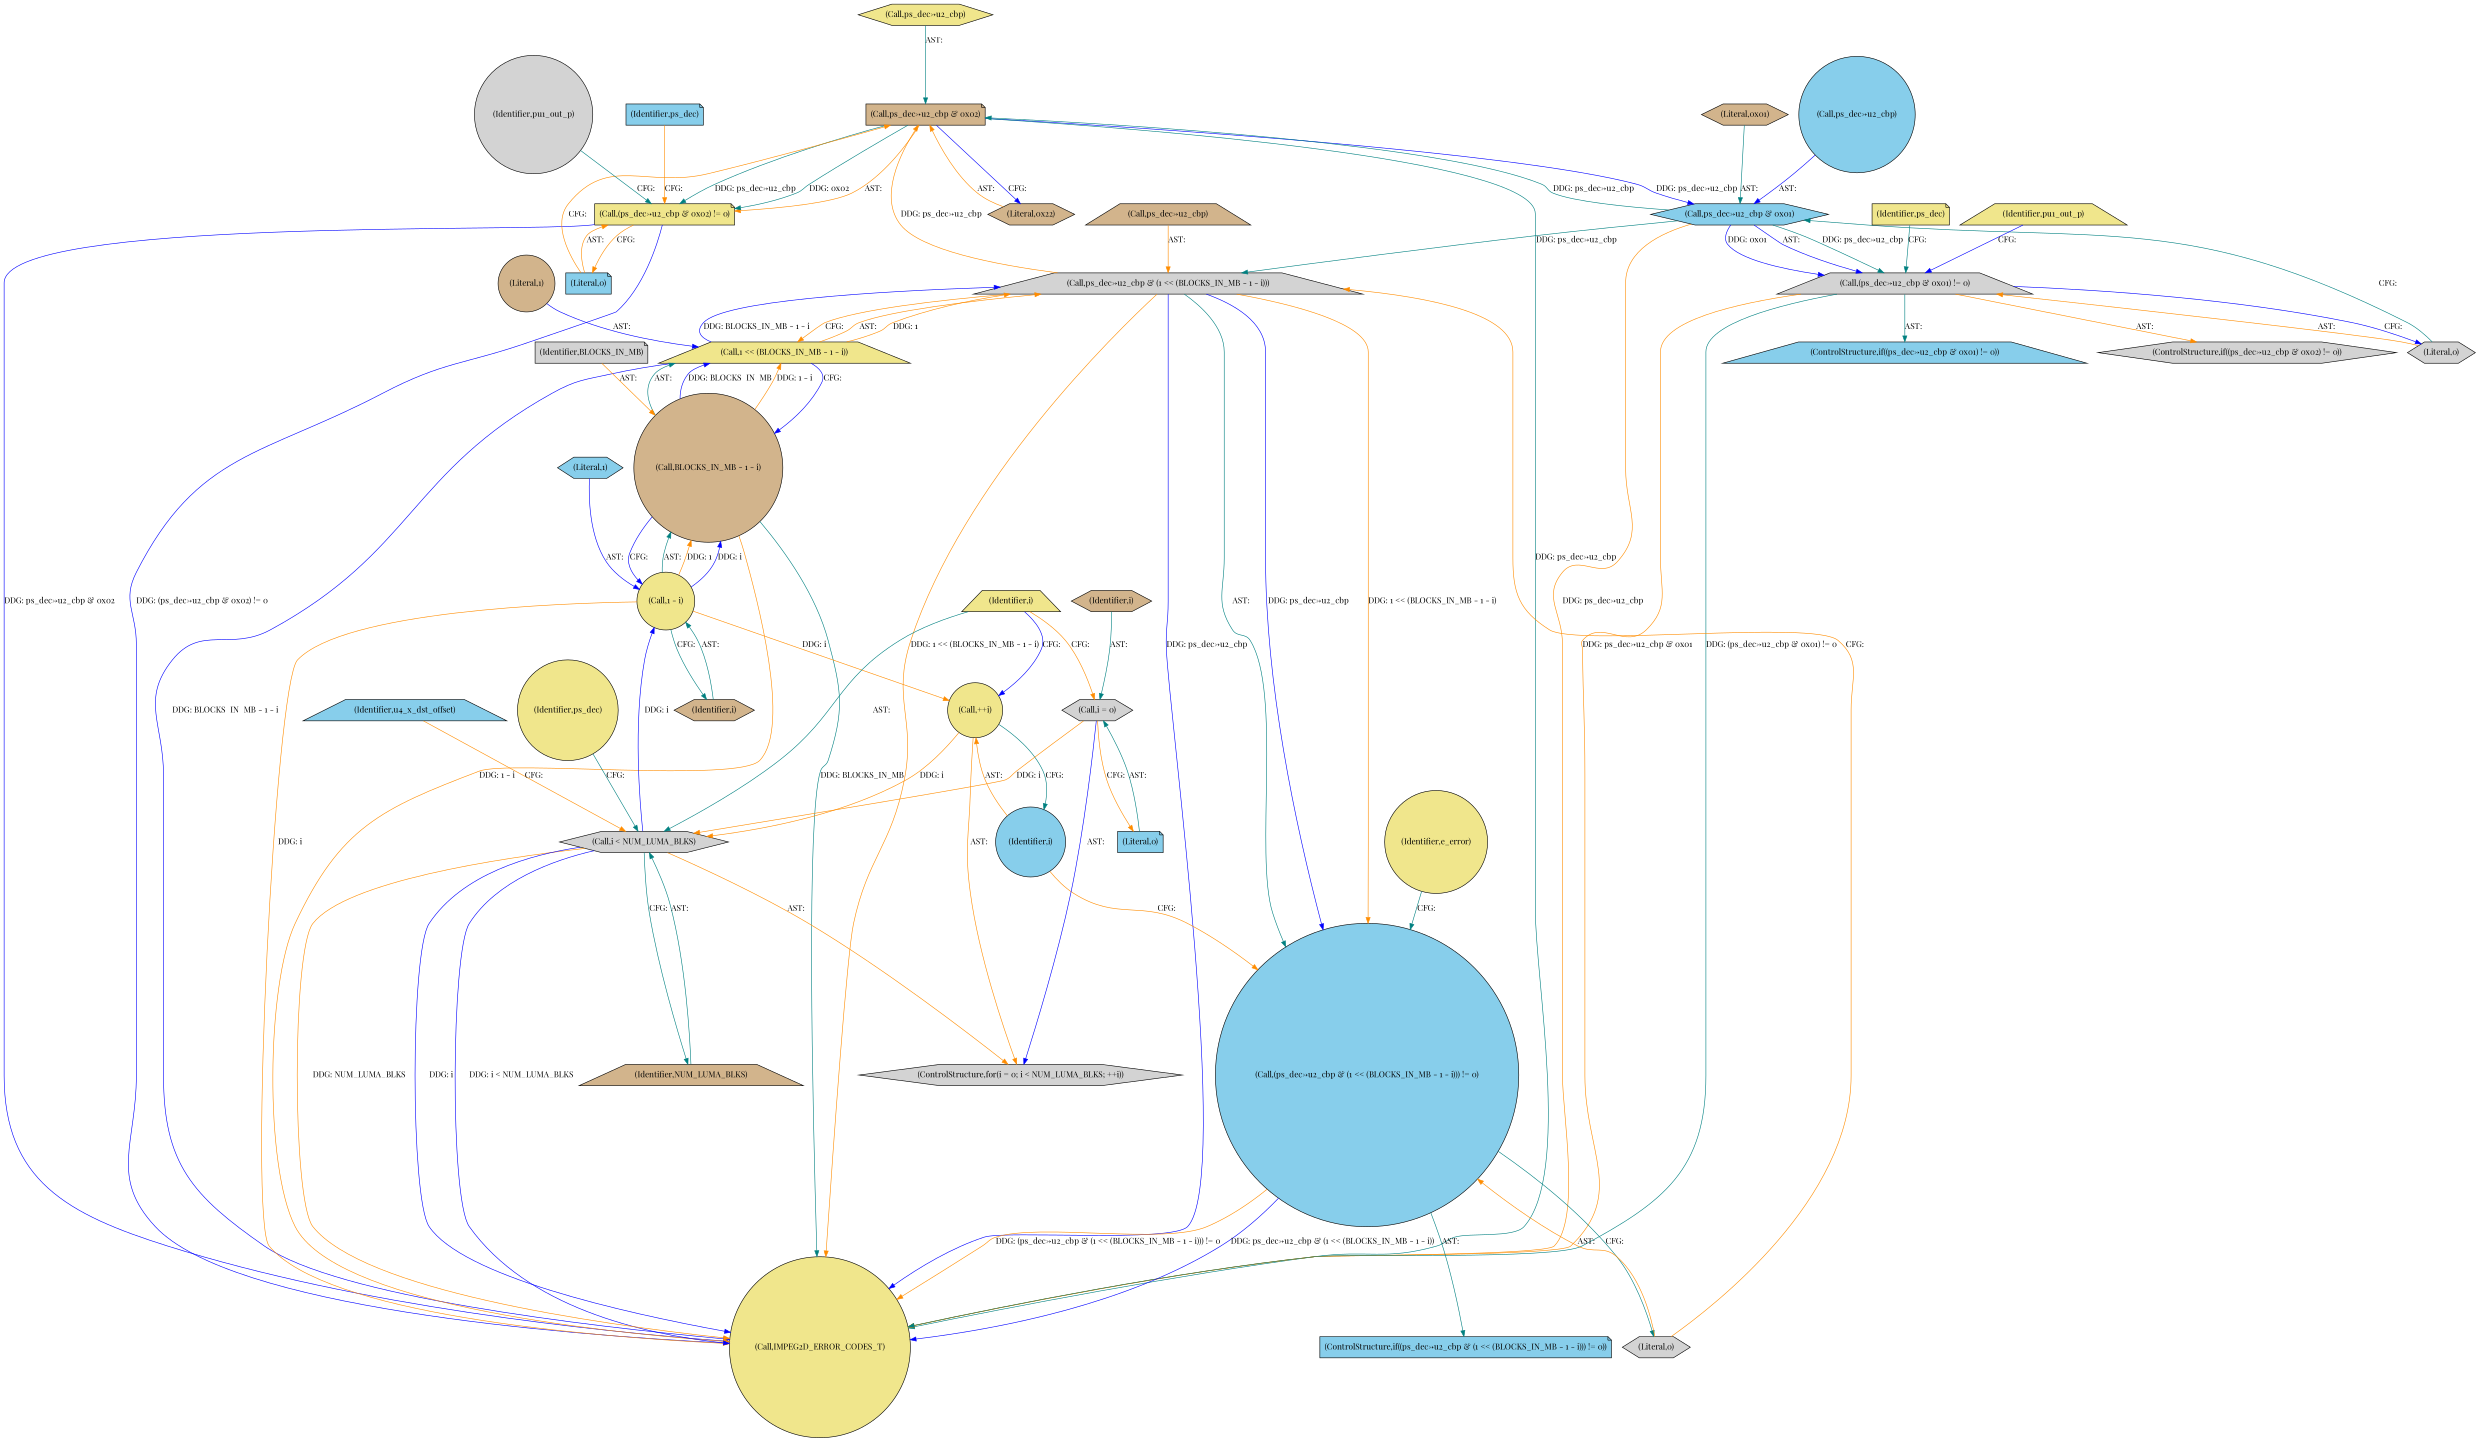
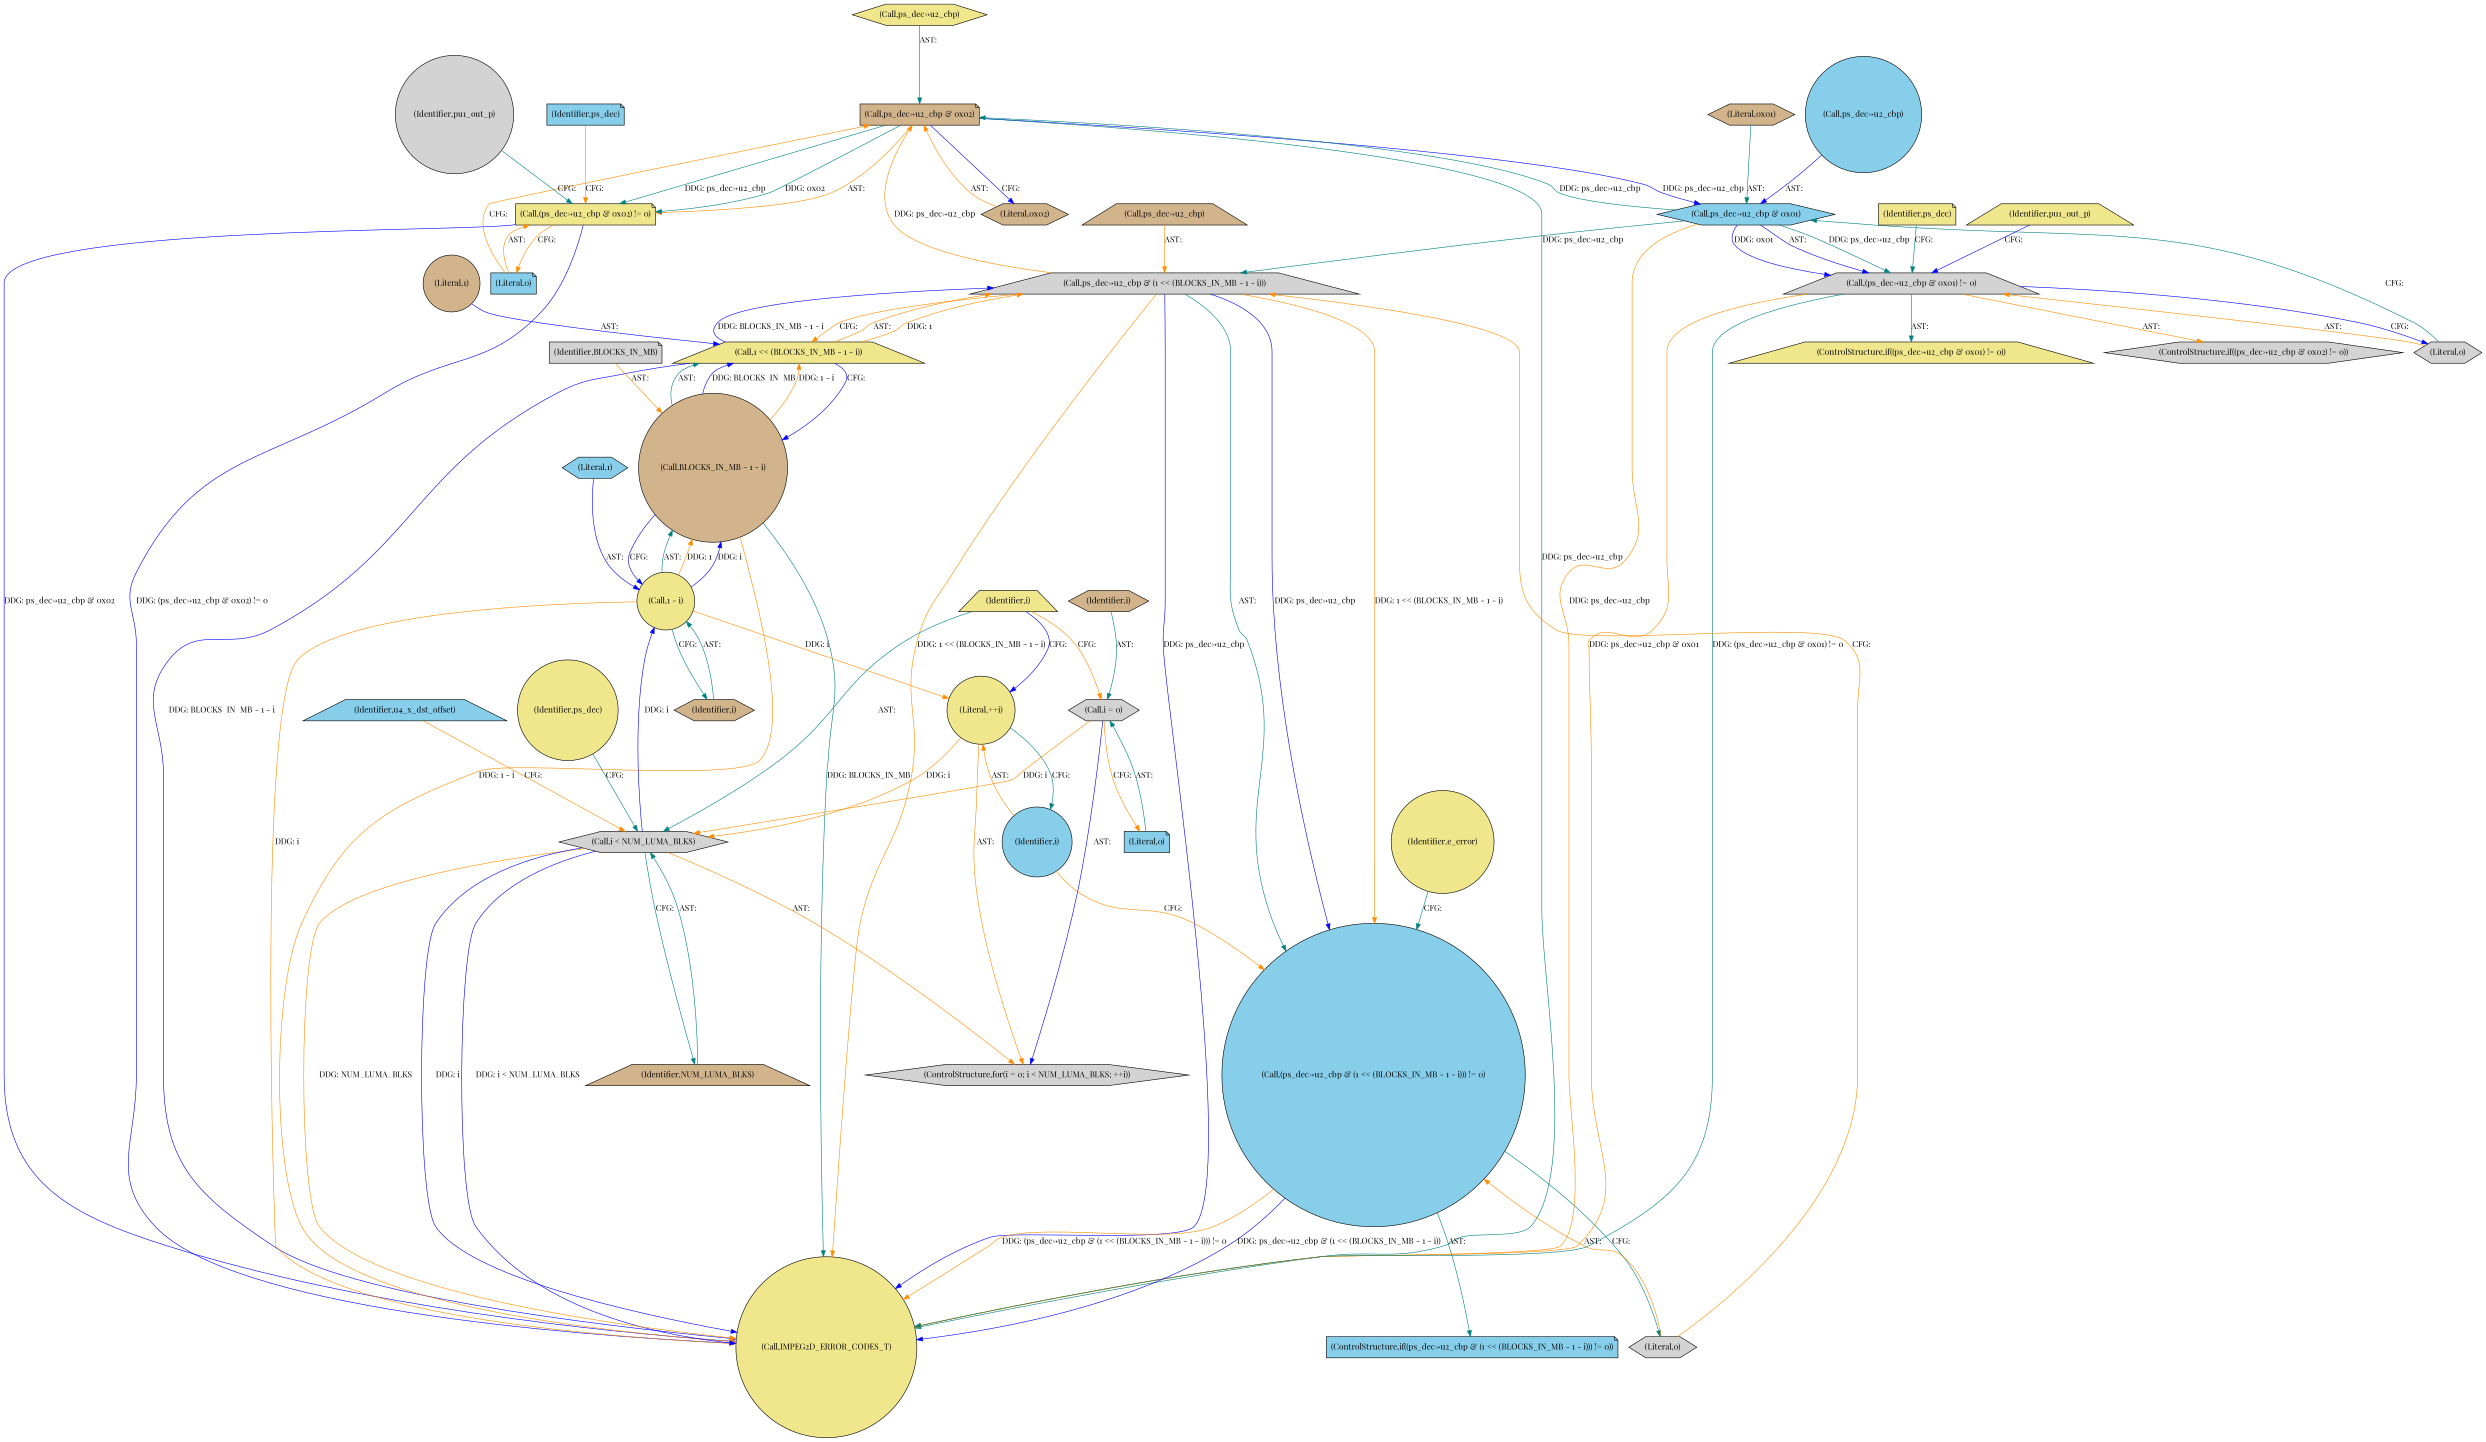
node "(Literal,0x22)": label "(Literal,0x22)" -> "(Literal,0x02)"
node "(ControlStructure,if((ps_dec->u2_cbp & 0x01) != 0))": fillcolor skyblue -> khaki
node "(Call,++i)": label "(Call,++i)" -> "(Literal,++i)"
